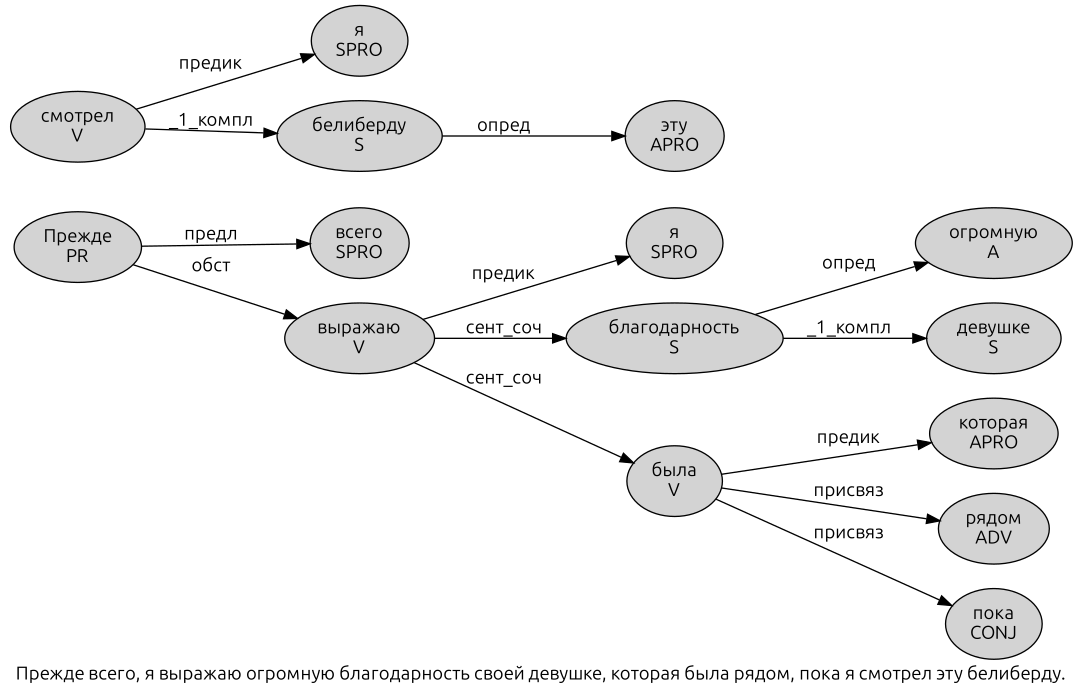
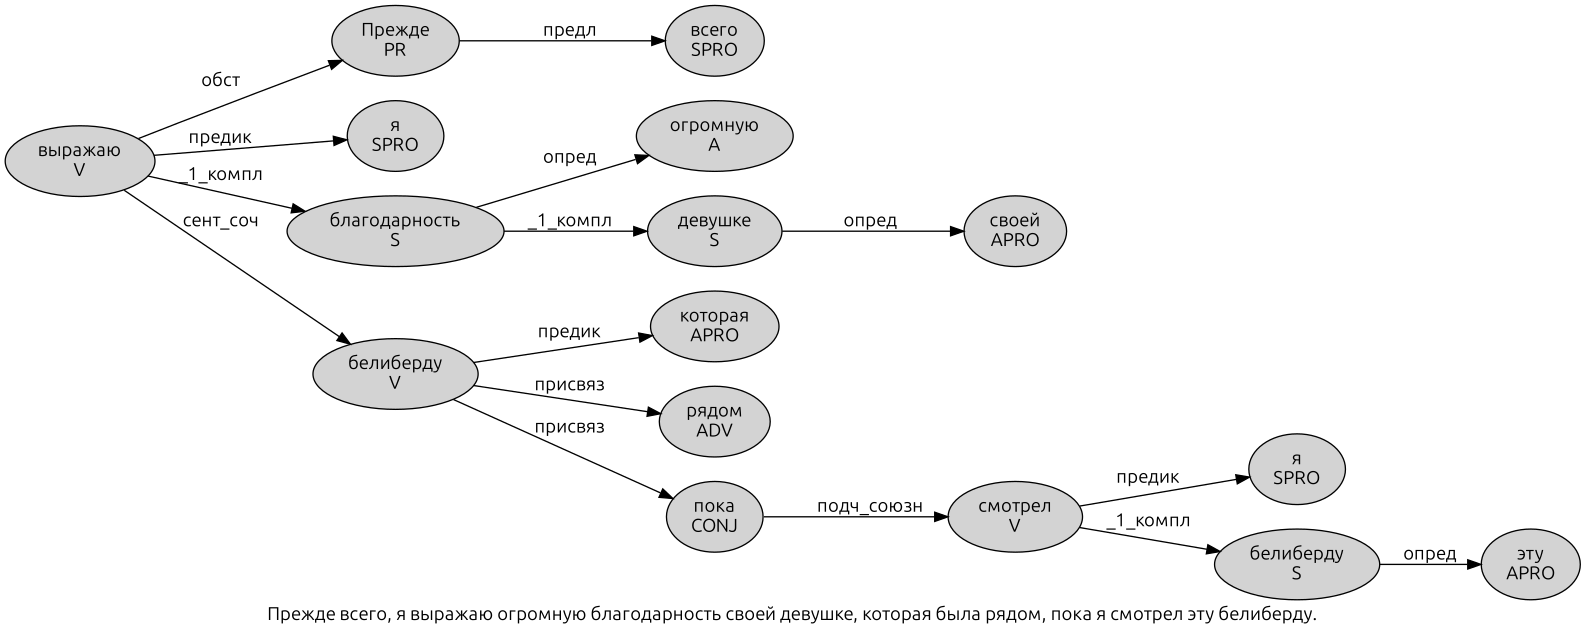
node "своей APRO": added
edge "Прежде PR" -> "выражаю V": reversed
edge "выражаю V" -> "благодарность S": label "сент_соч" -> "_1_компл"
node "была V": label "была V" -> "белиберду V"
edge "пока CONJ" -> "смотрел V": added, label "подч_союзн"
